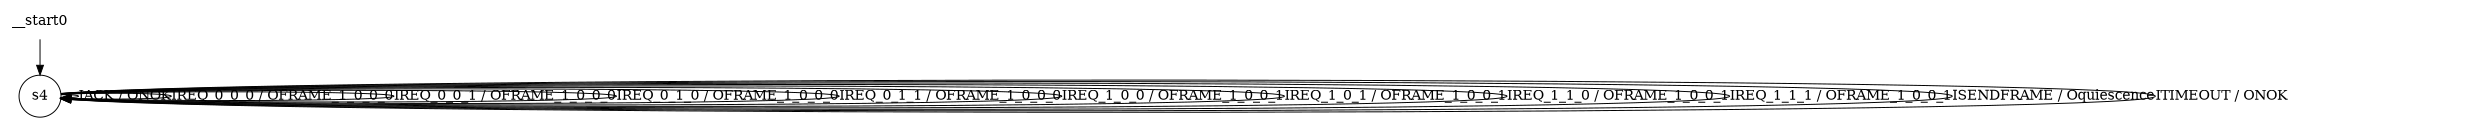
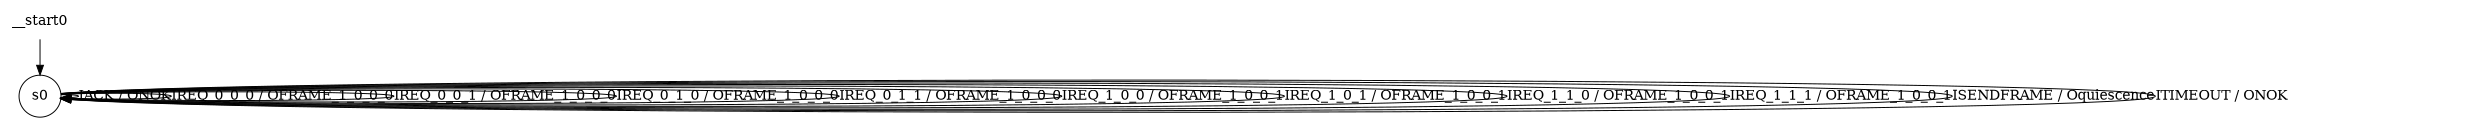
node "s4": label "s4" -> "s0"
